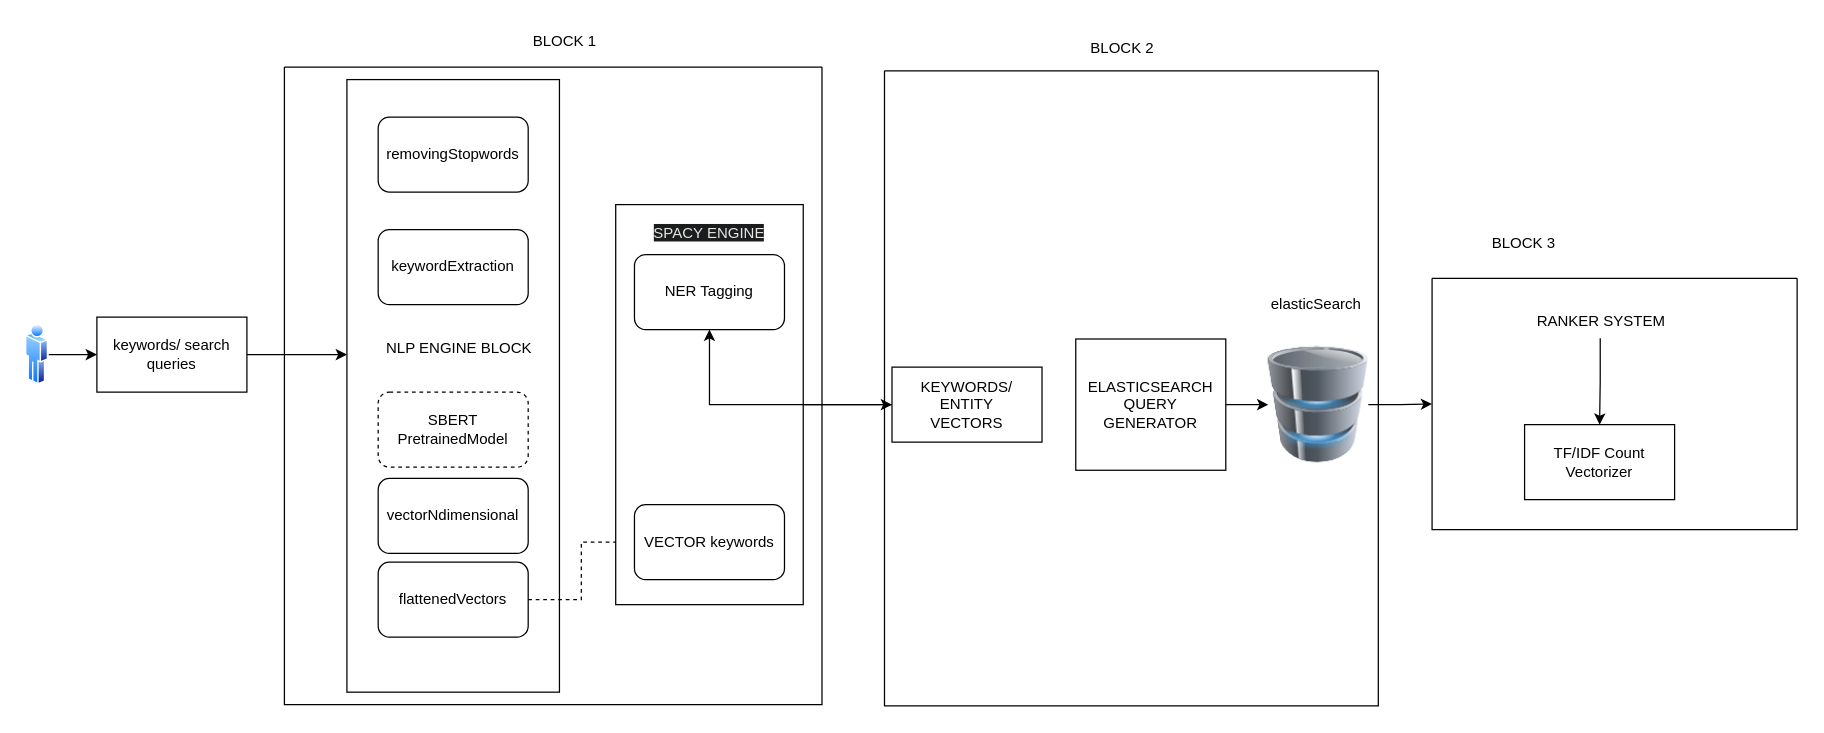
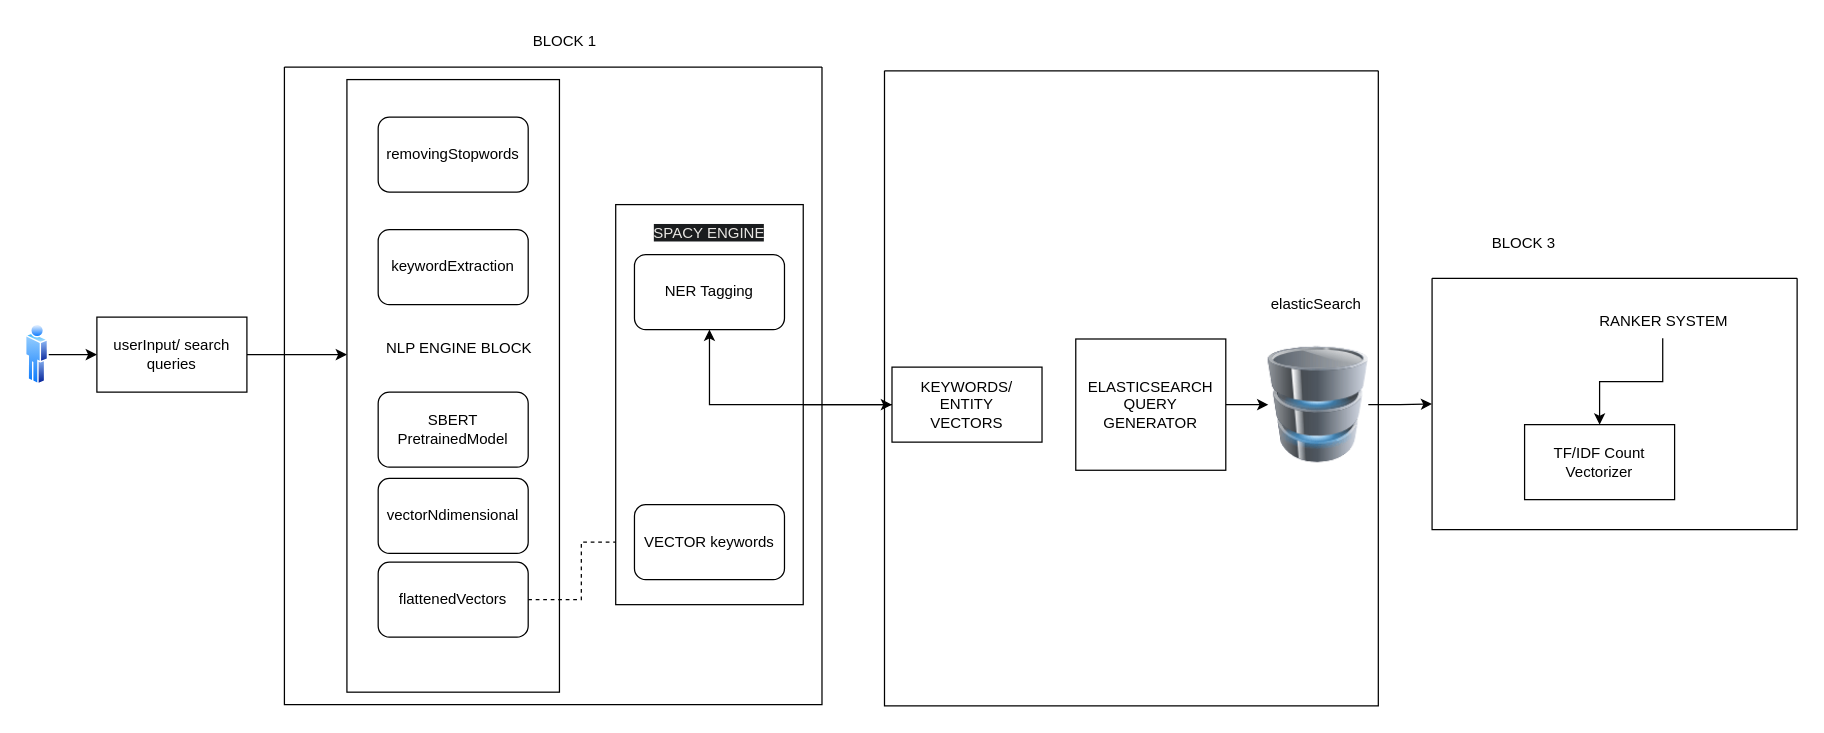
node "BLOCK 2": removed
node "RANKER SYSTEM": moved (1600, 322) -> (1663, 322)
node "keywords/ search queries": label "keywords/ search queries" -> "userInput/ search queries"
node "SBERT PretrainedModel": style dashed -> solid
